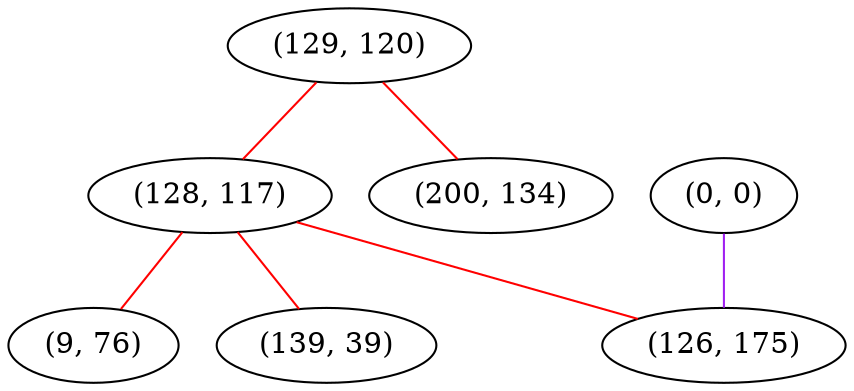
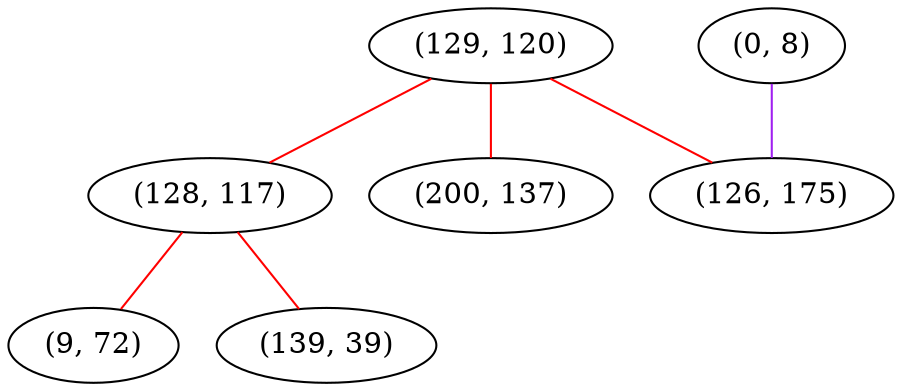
node "(200, 134)": label "(200, 134)" -> "(200, 137)"
node "(0, 0)": label "(0, 0)" -> "(0, 8)"
edge "(128, 117)" -- "(126, 175)": now "(129, 120)" -- "(126, 175)"
node "(9, 76)": label "(9, 76)" -> "(9, 72)"
